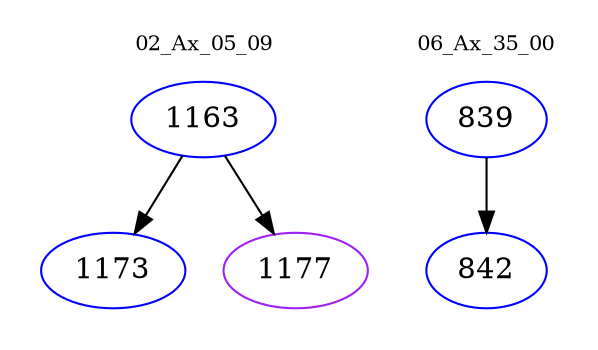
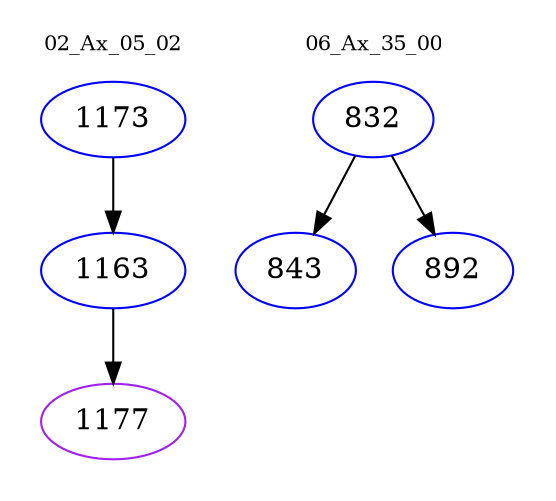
cluster "02_Ax_05_09": label "02_Ax_05_09" -> "02_Ax_05_02"
node "839": label "839" -> "832"
edge "1163" -> "1173": reversed
node "843": added
node "842": label "842" -> "892"
